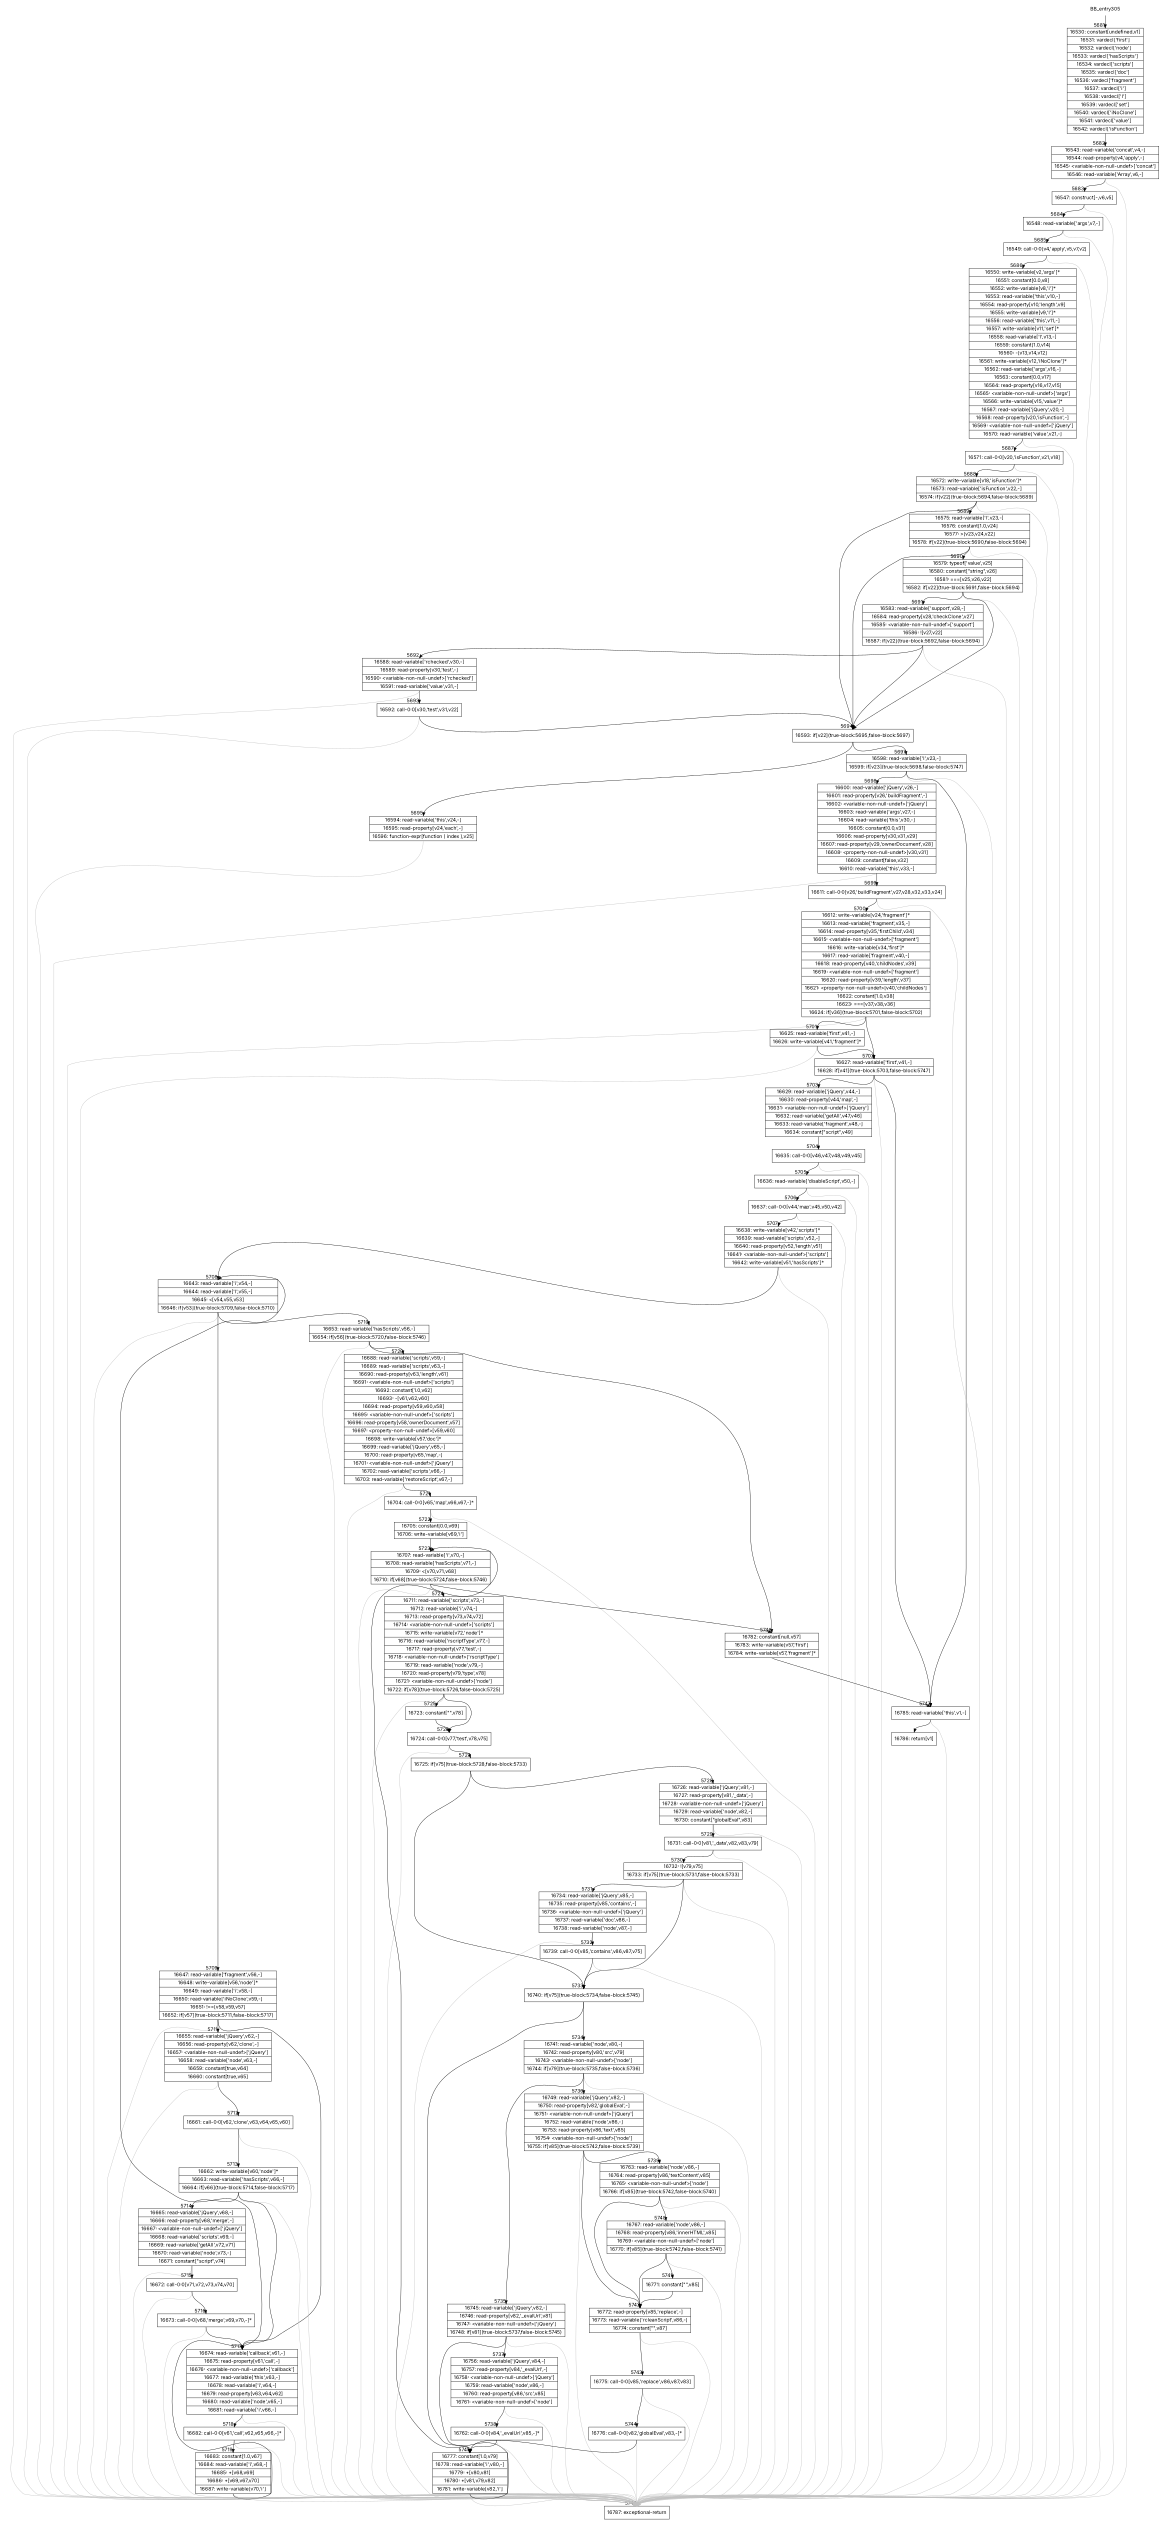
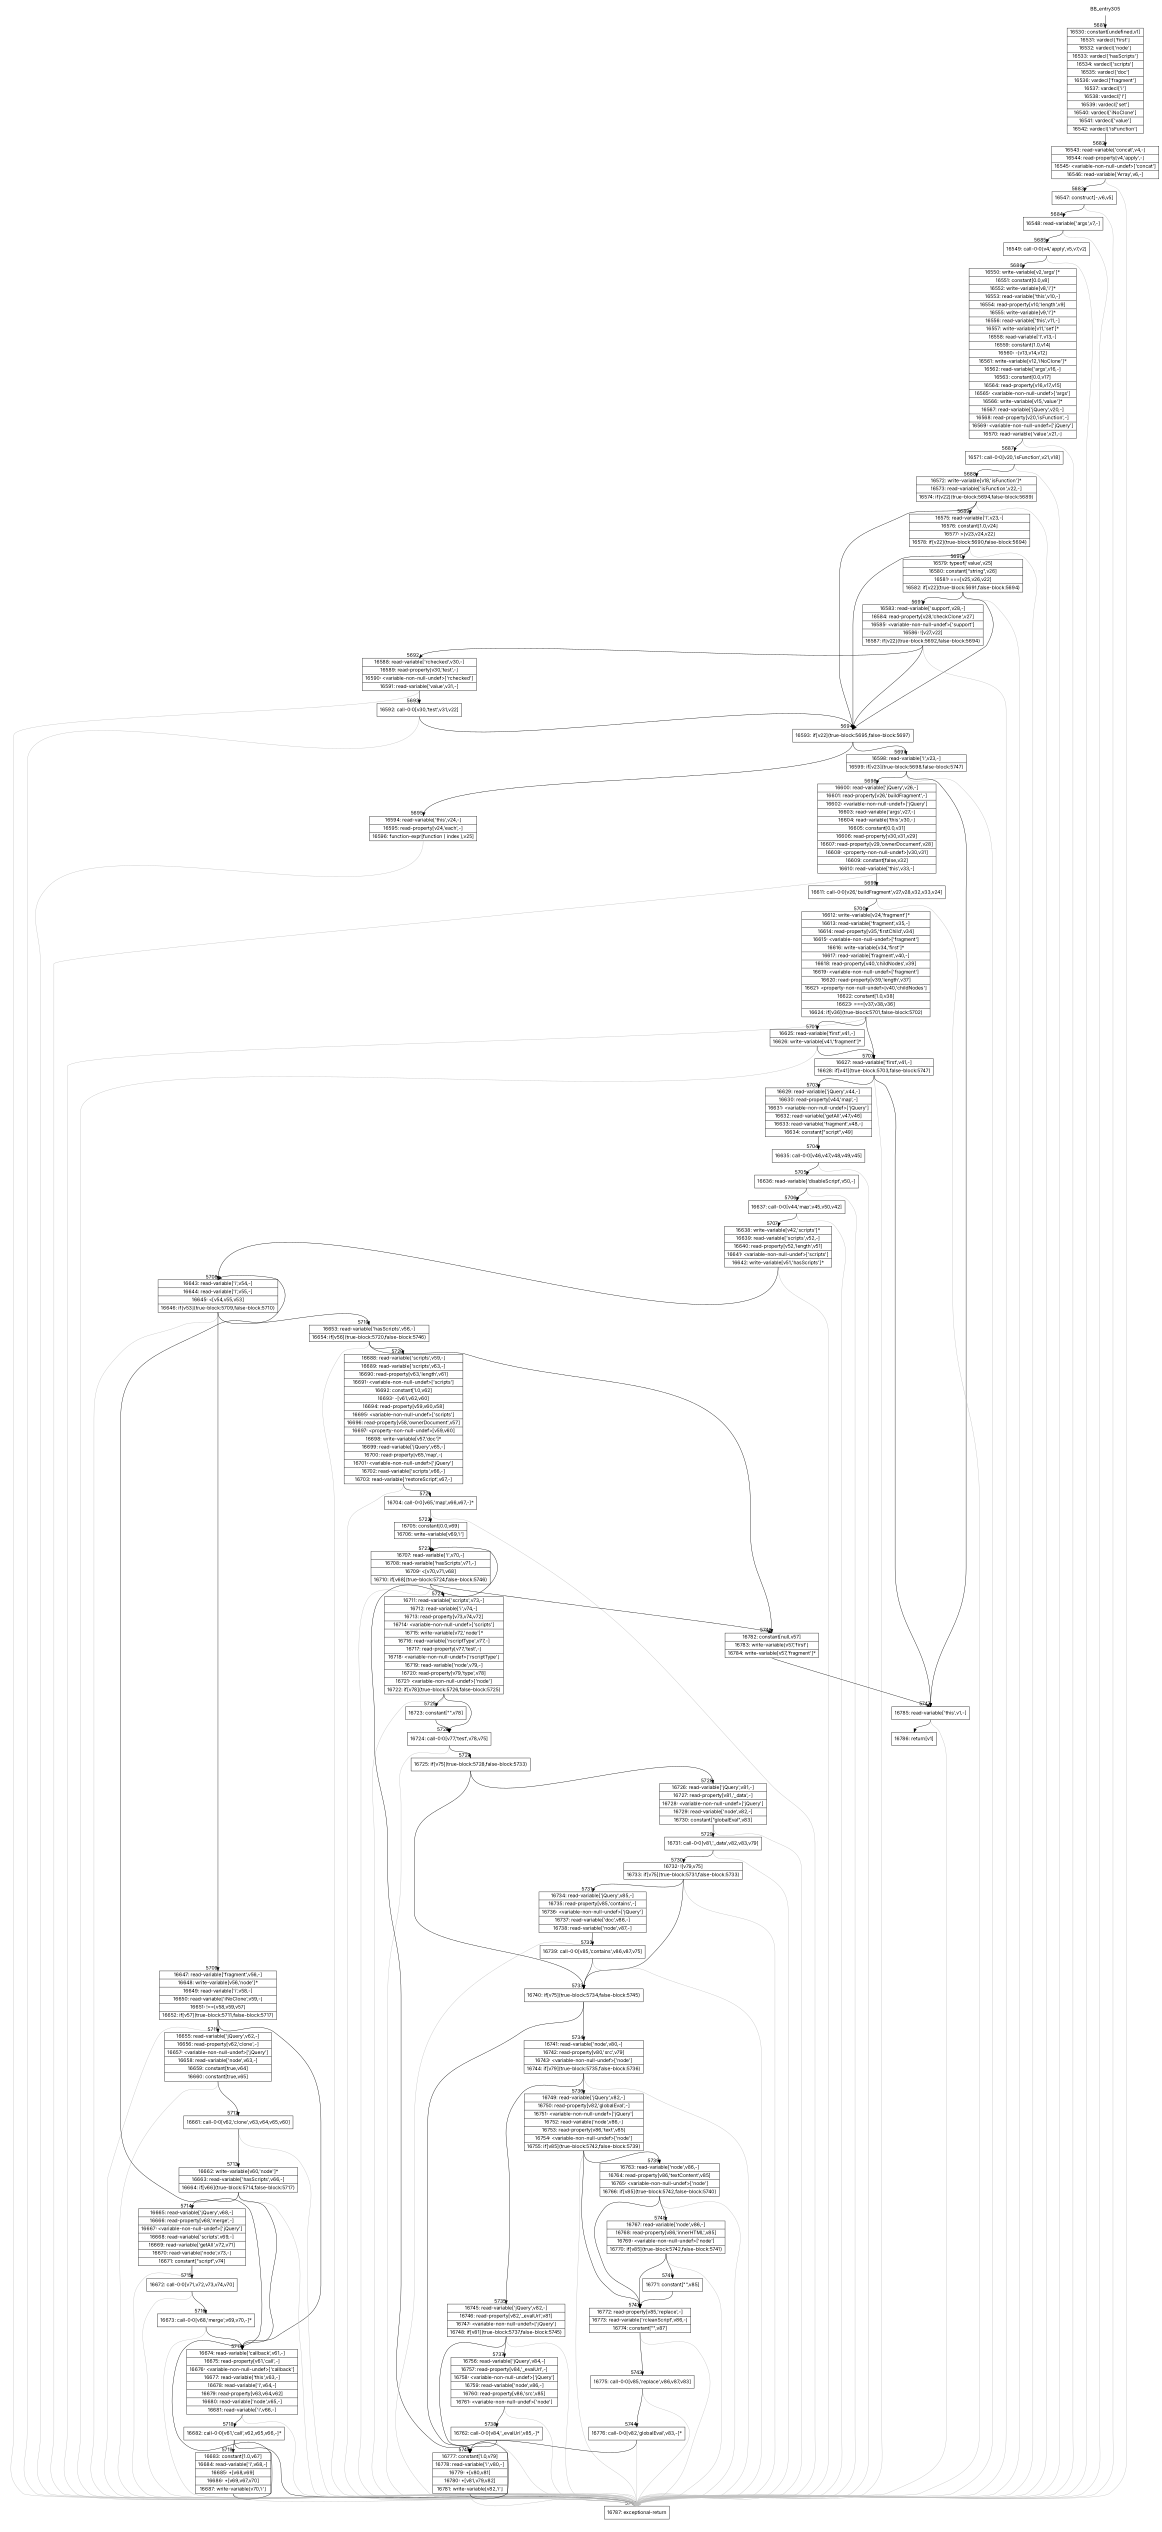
edge "16682: call-0:0[v61,'call',v62,v65,v66,-]*" -> "16787: exceptional-return": color gray -> black
